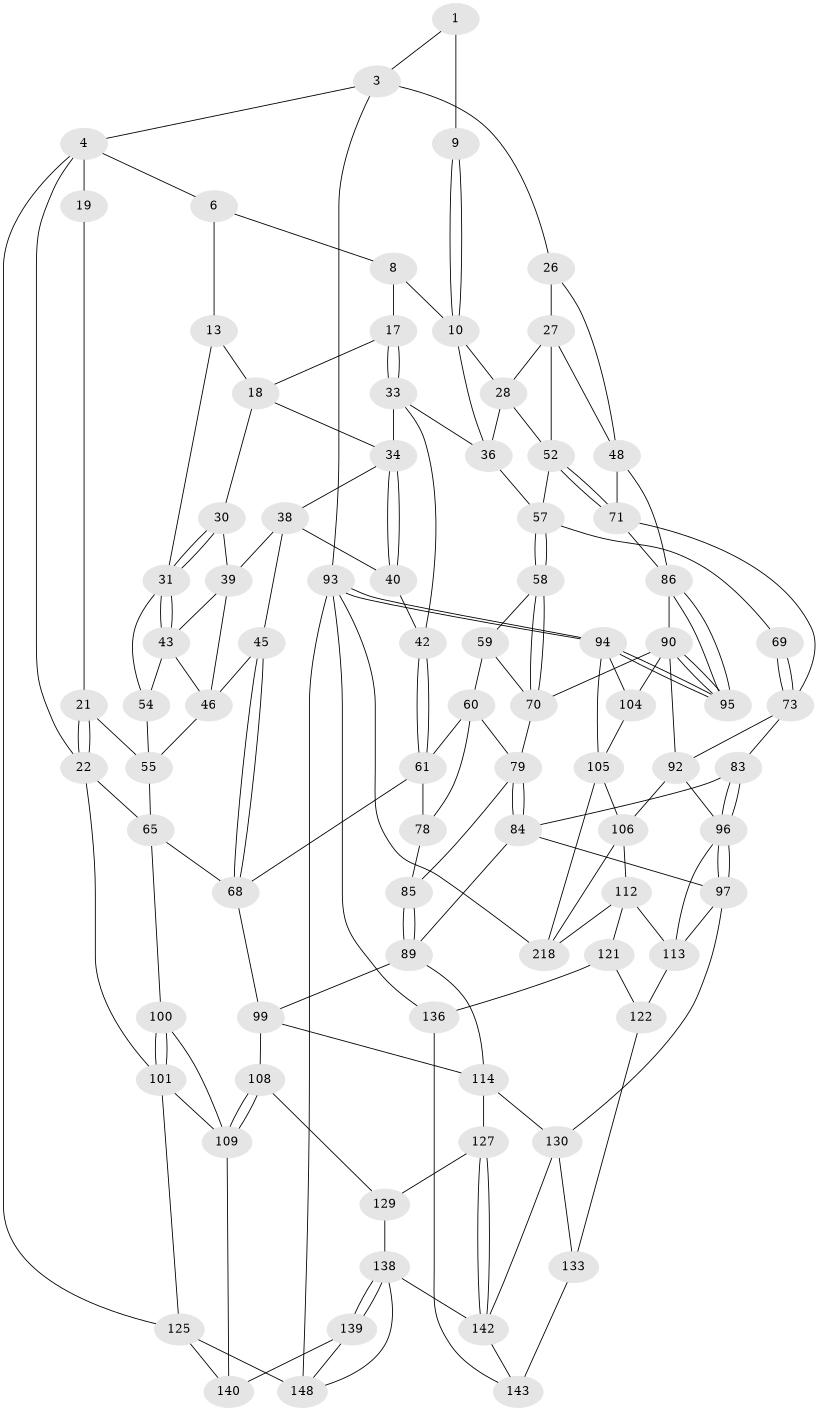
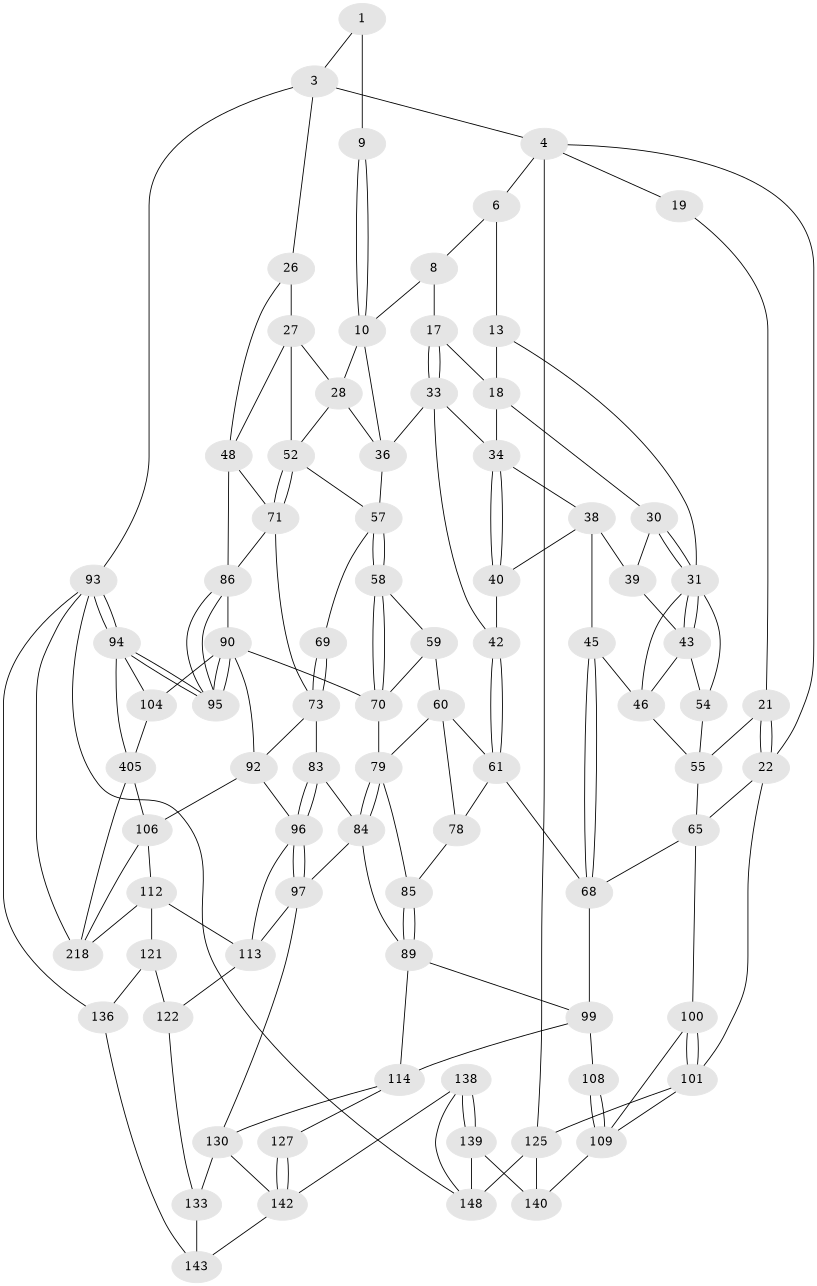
edge "39" -- "46": now "31" -- "46"
node "105": label "105" -> "405"
node "129": removed
